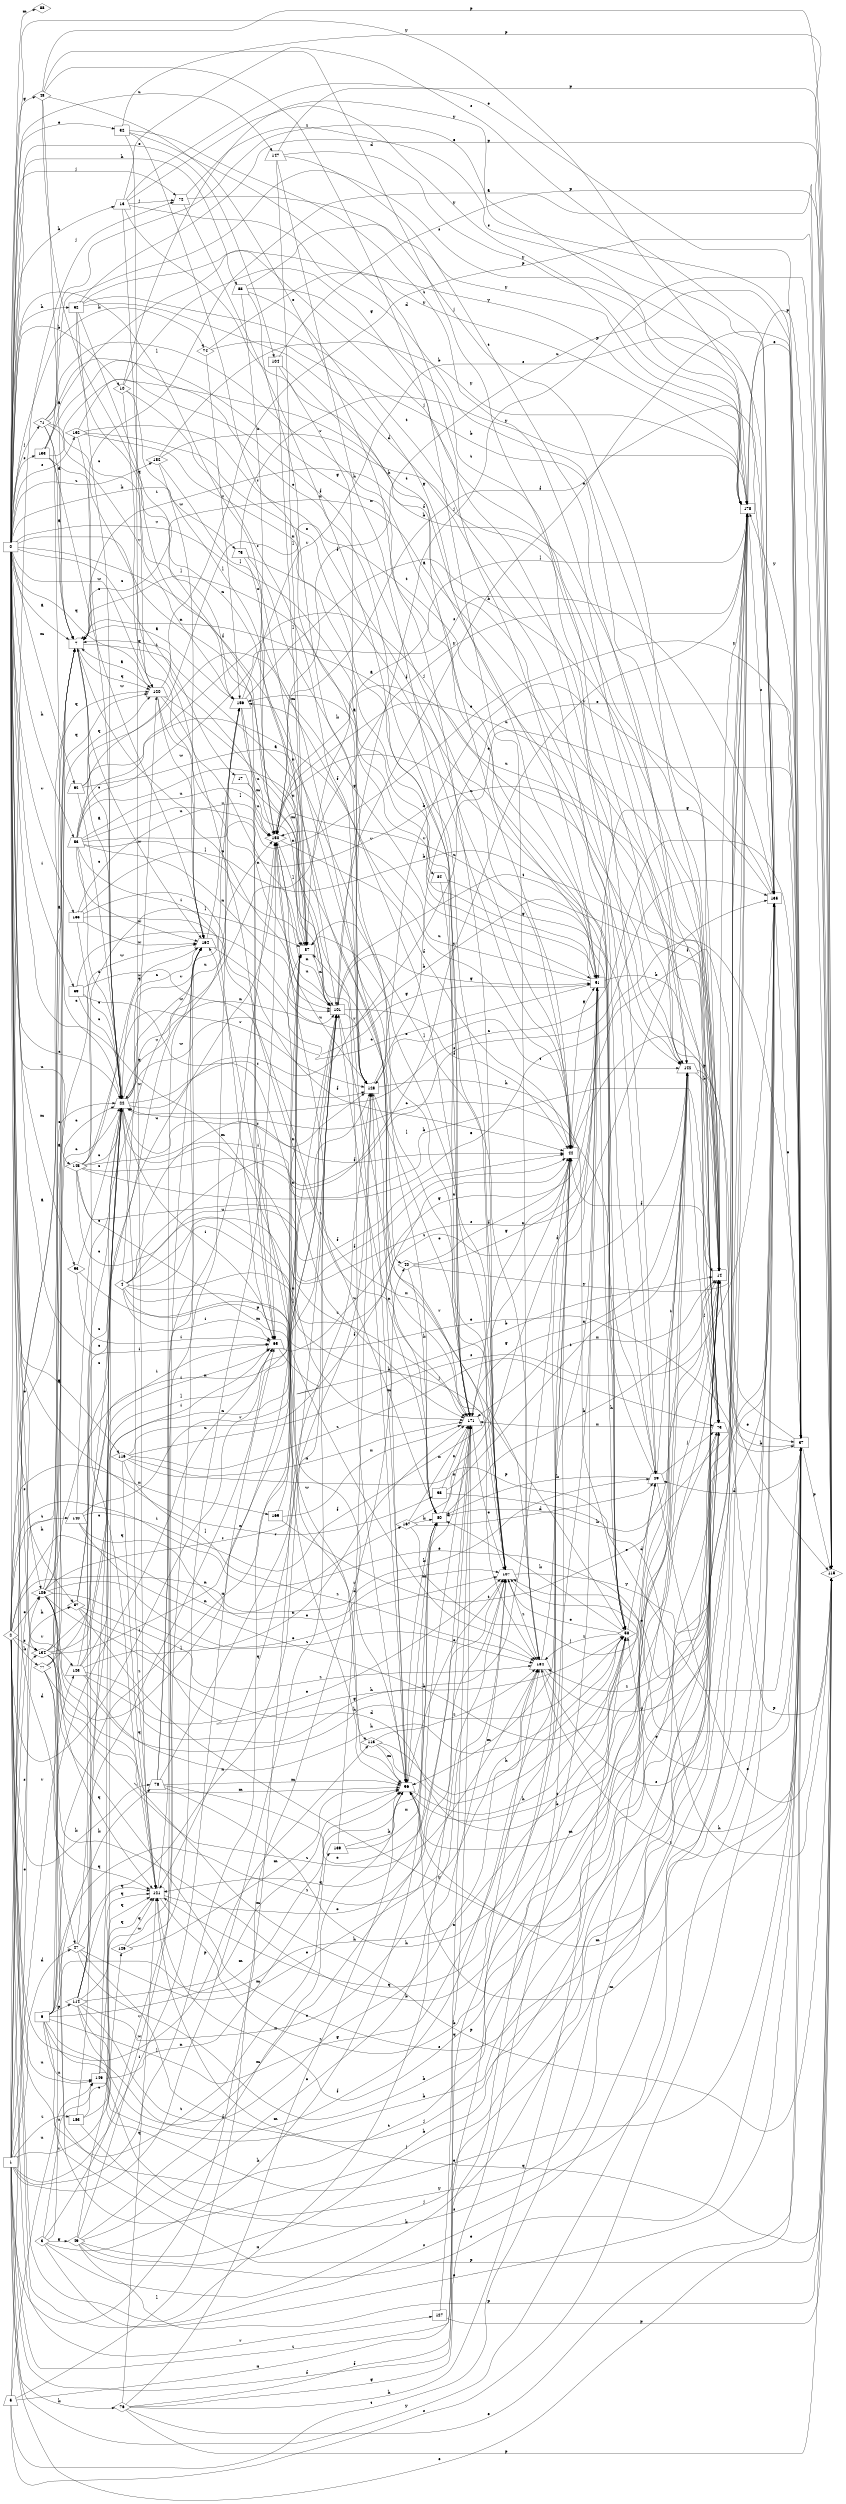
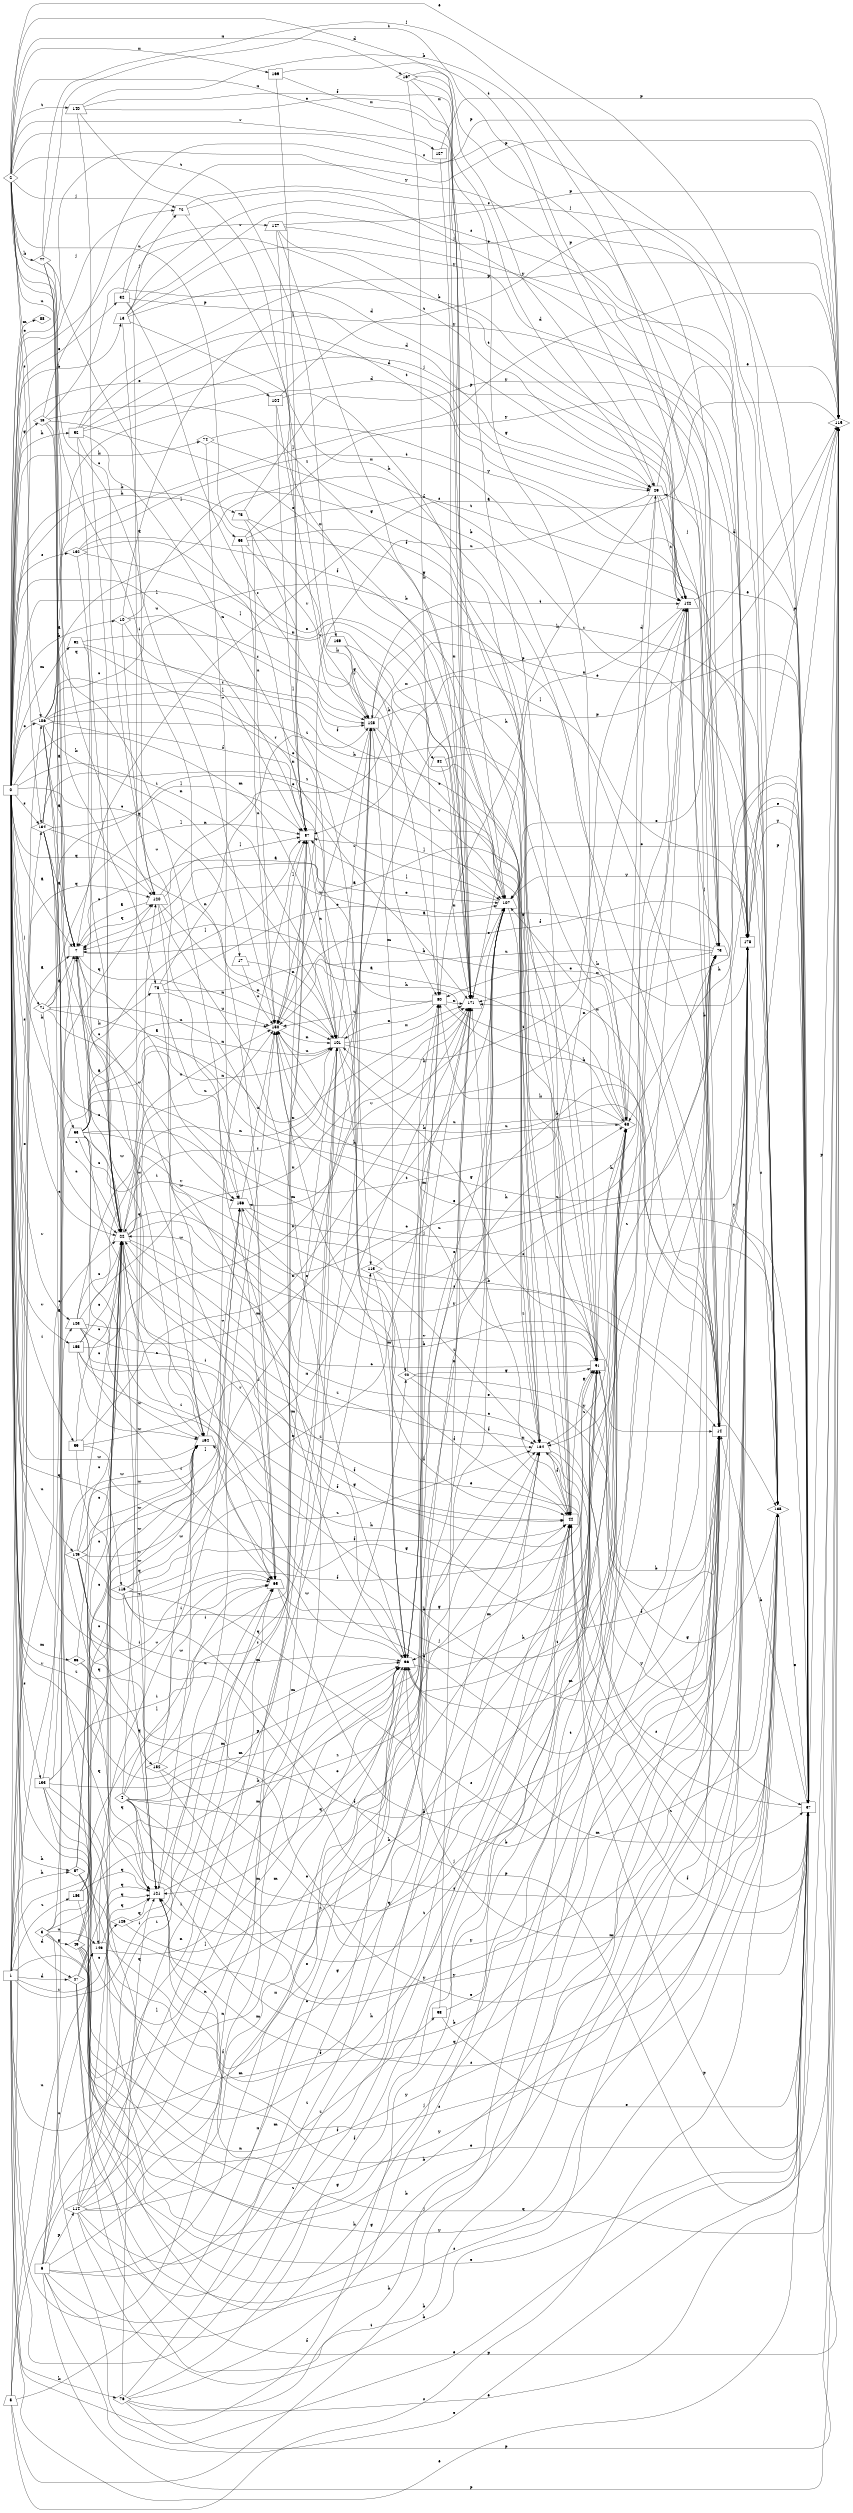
node "135": shape folder -> diamond
edge "133" -> "96": added, label "m"
